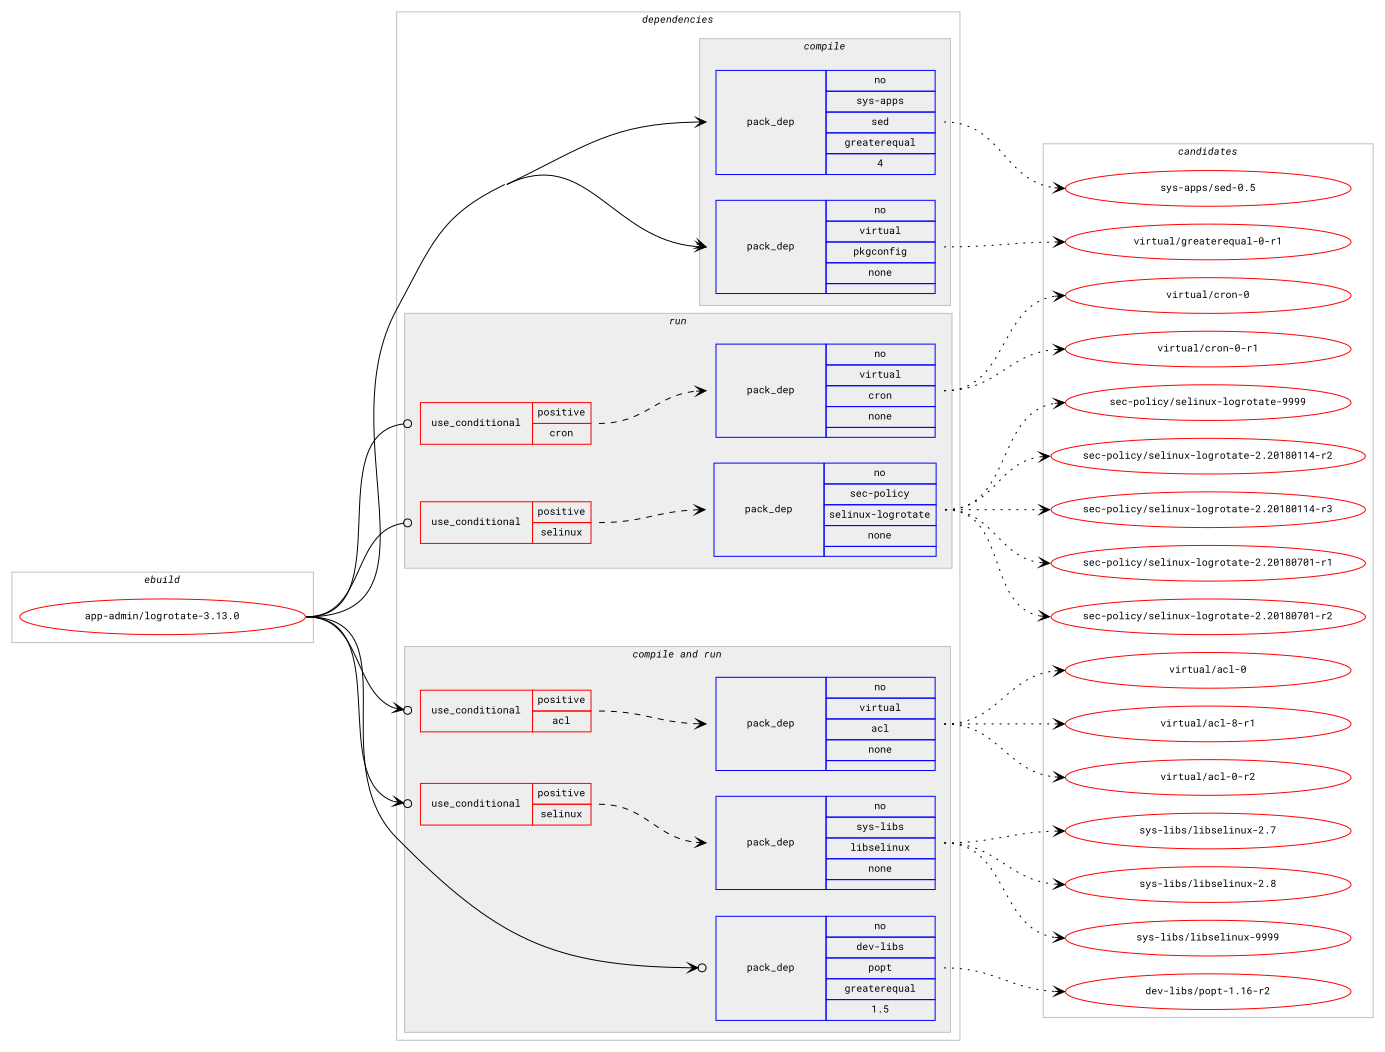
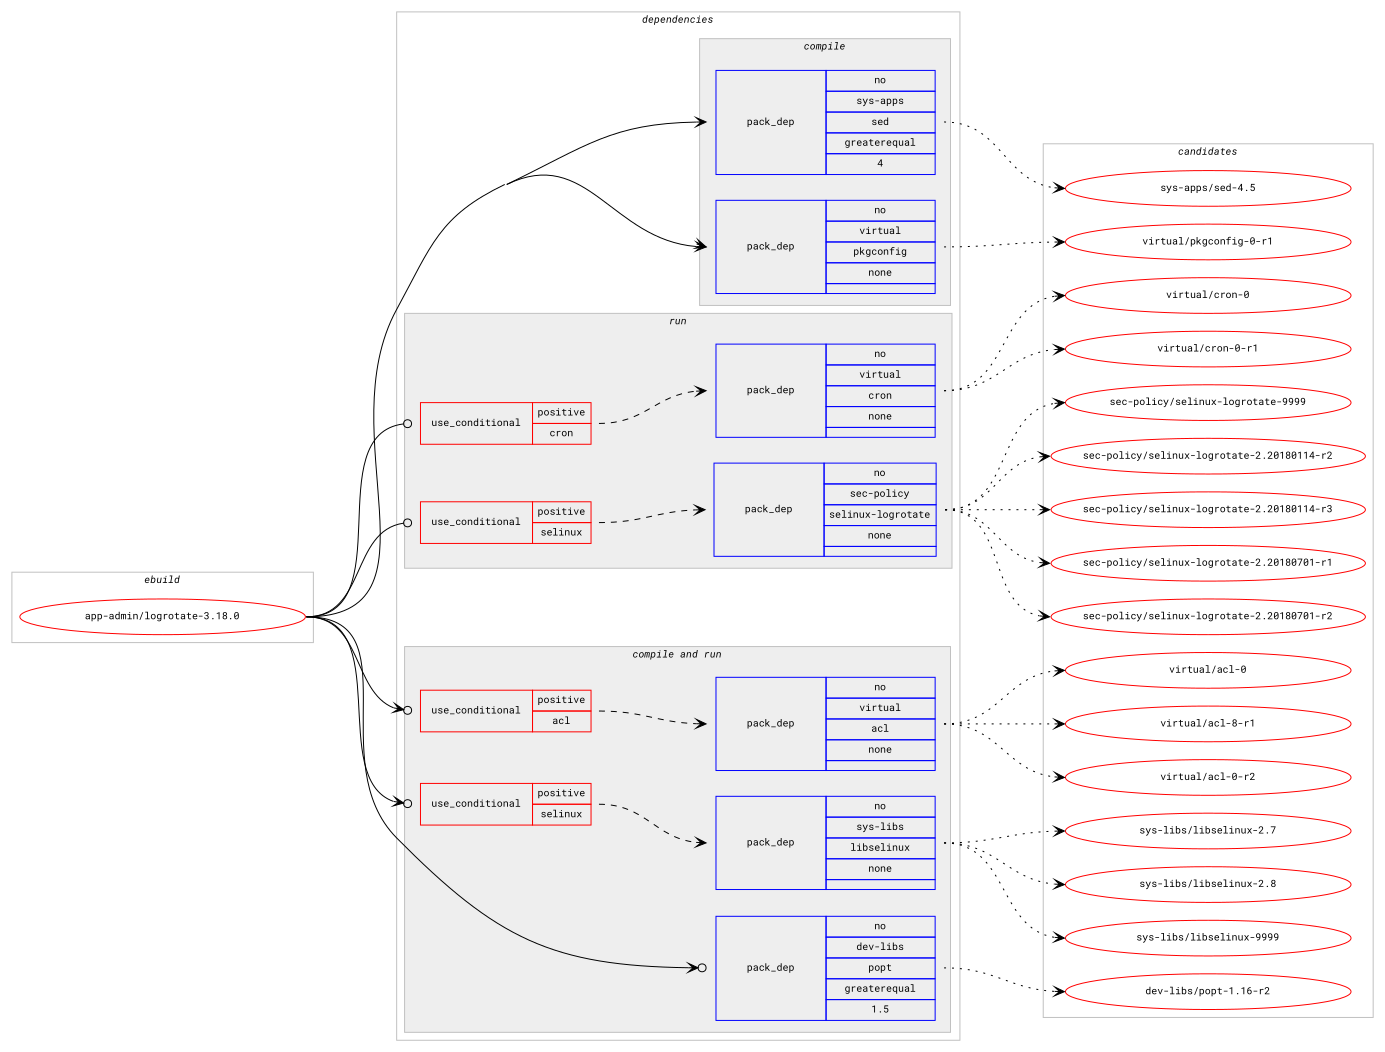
node "sys-apps/sed-0.5": label "sys-apps/sed-0.5" -> "sys-apps/sed-4.5"
node "virtual/greaterequal-0-r1": label "virtual/greaterequal-0-r1" -> "virtual/pkgconfig-0-r1"
node "app-admin/logrotate-3.13.0": label "app-admin/logrotate-3.13.0" -> "app-admin/logrotate-3.18.0"
